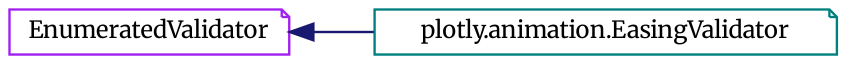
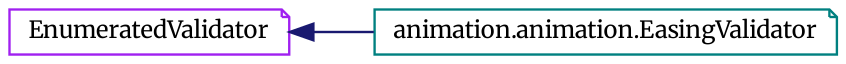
node "plotly.animation.EasingValidator": label "plotly.animation.EasingValidator" -> "animation.animation.EasingValidator"
